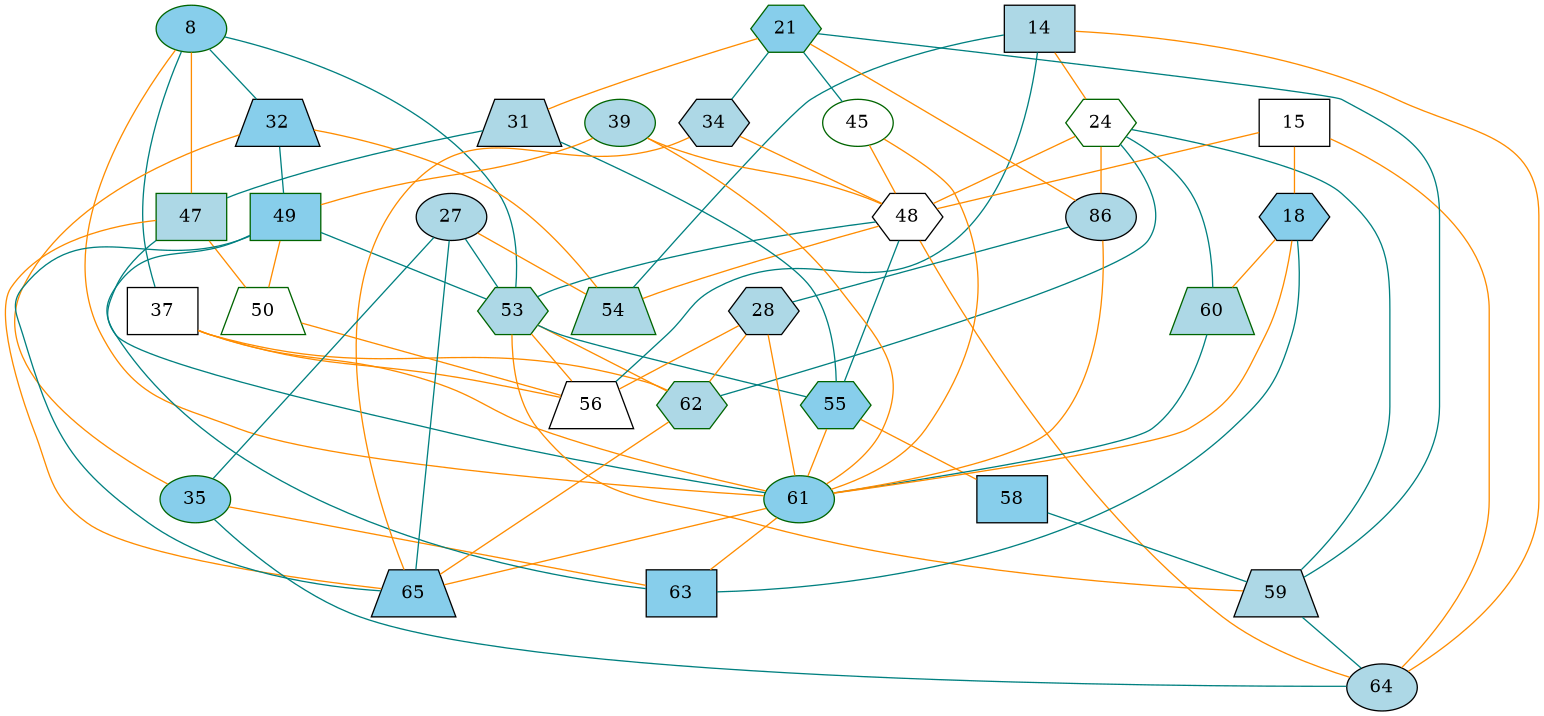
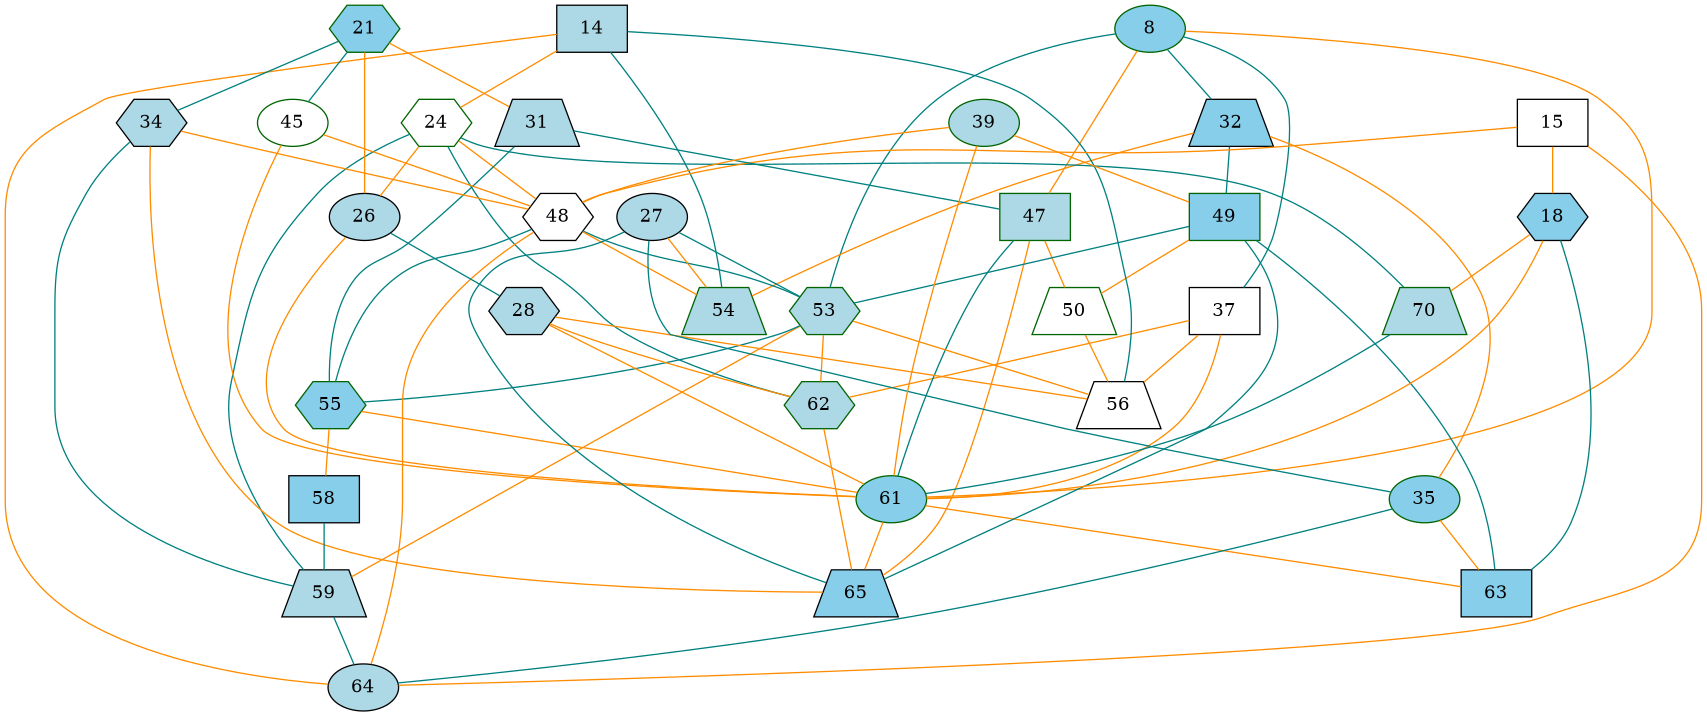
edge "21" -- "59": now "34" -- "59"
node "86": label "86" -> "26"
node "60": label "60" -> "70"
